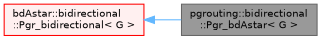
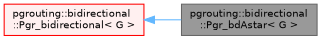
node "bdAstar::bidirectional ::Pgr_bidirectional< G >": label "bdAstar::bidirectional ::Pgr_bidirectional< G >" -> "pgrouting::bidirectional ::Pgr_bidirectional< G >"
